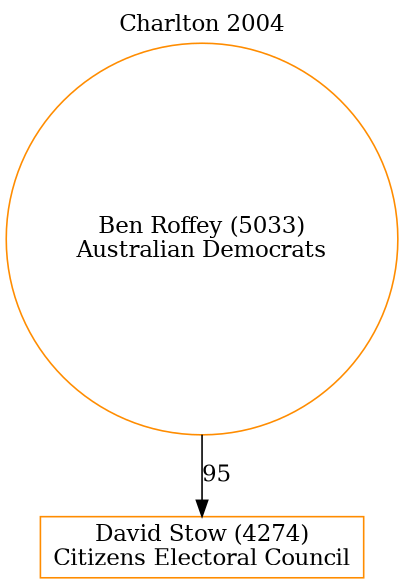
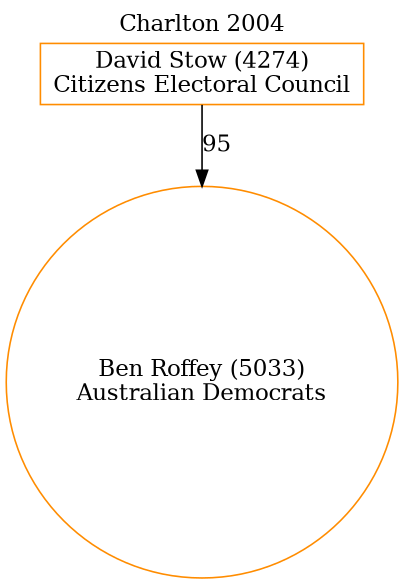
edge "Ben Roffey (5033) Australian Democrats" -> "David Stow (4274) Citizens Electoral Council": reversed
